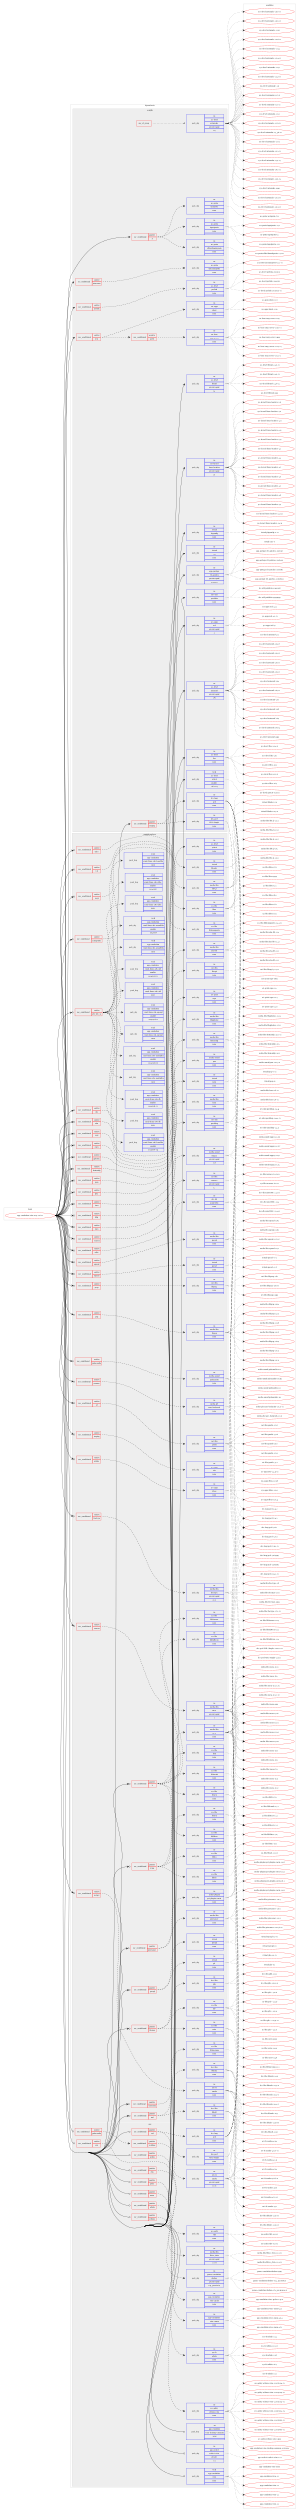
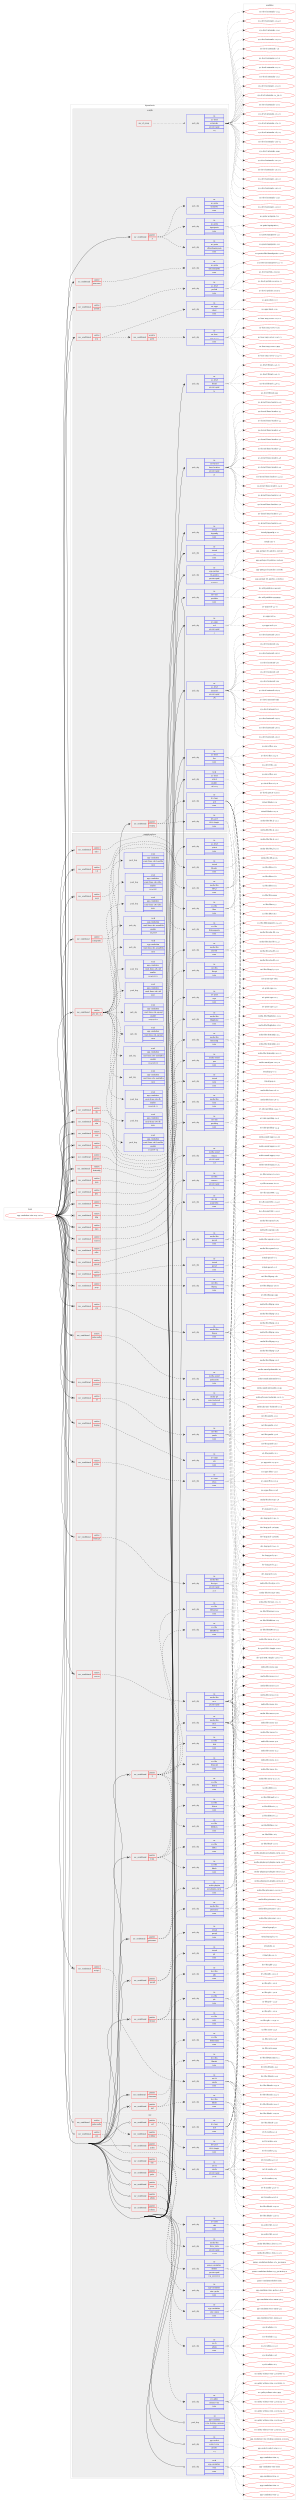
node "media-sound/pulseaudio-11.0": removed
